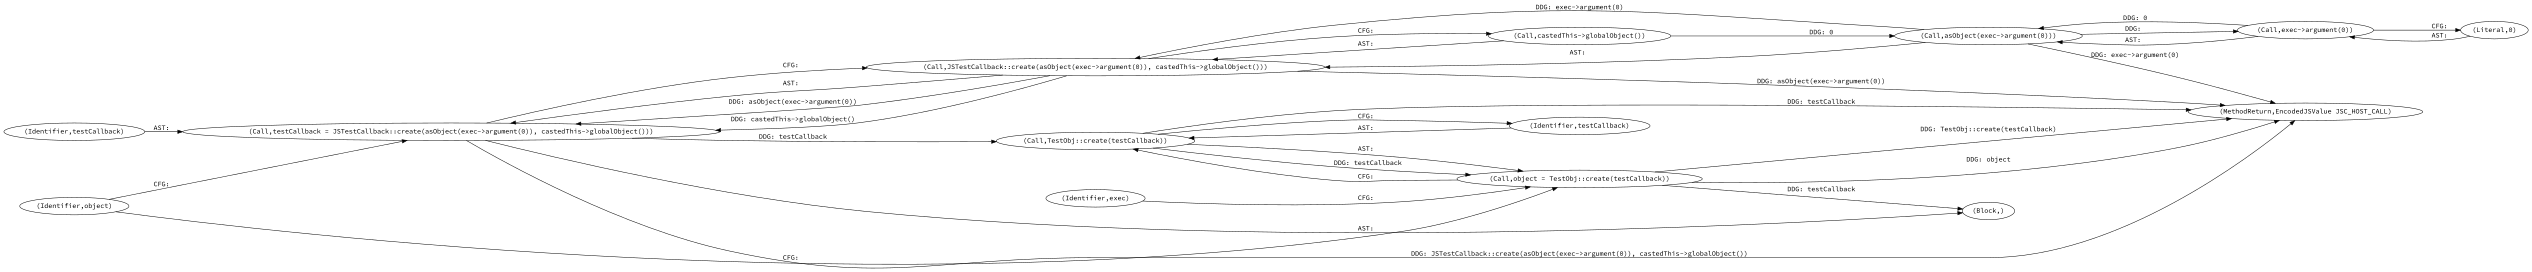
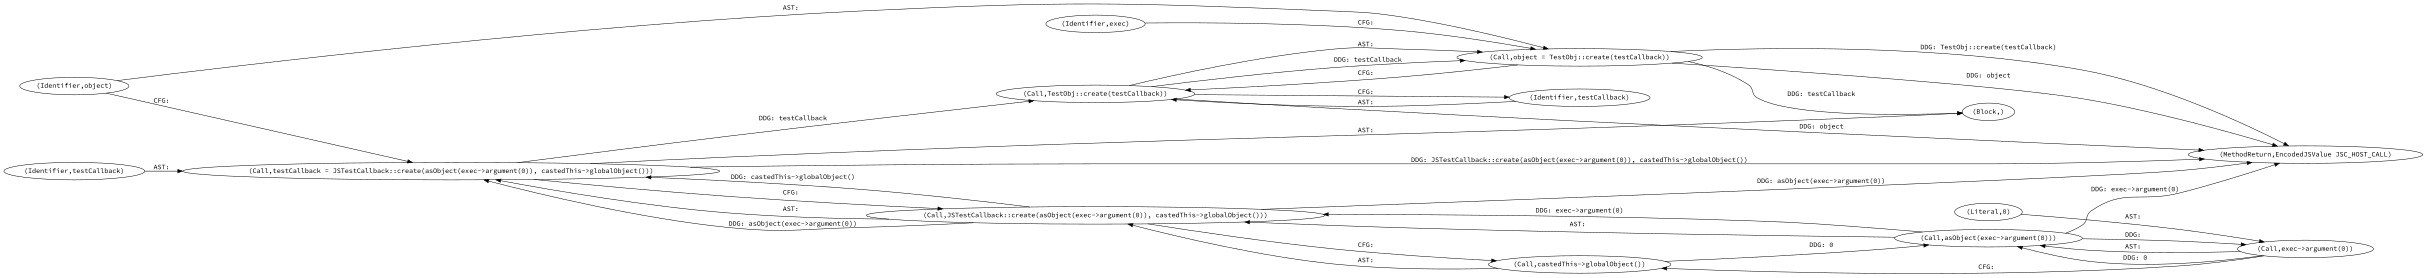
edge "(Call,exec->argument(0))" -> "(Literal,0)": now "(Call,exec->argument(0))" -> "(Call,castedThis->globalObject())"
edge "(Call,TestObj::create(testCallback))" -> "(MethodReturn,EncodedJSValue JSC_HOST_CALL)": label "DDG: testCallback" -> "DDG: object"
edge "(Identifier,object)" -> "(Call,object = TestObj::create(testCallback))": label "CFG: " -> "AST: "
